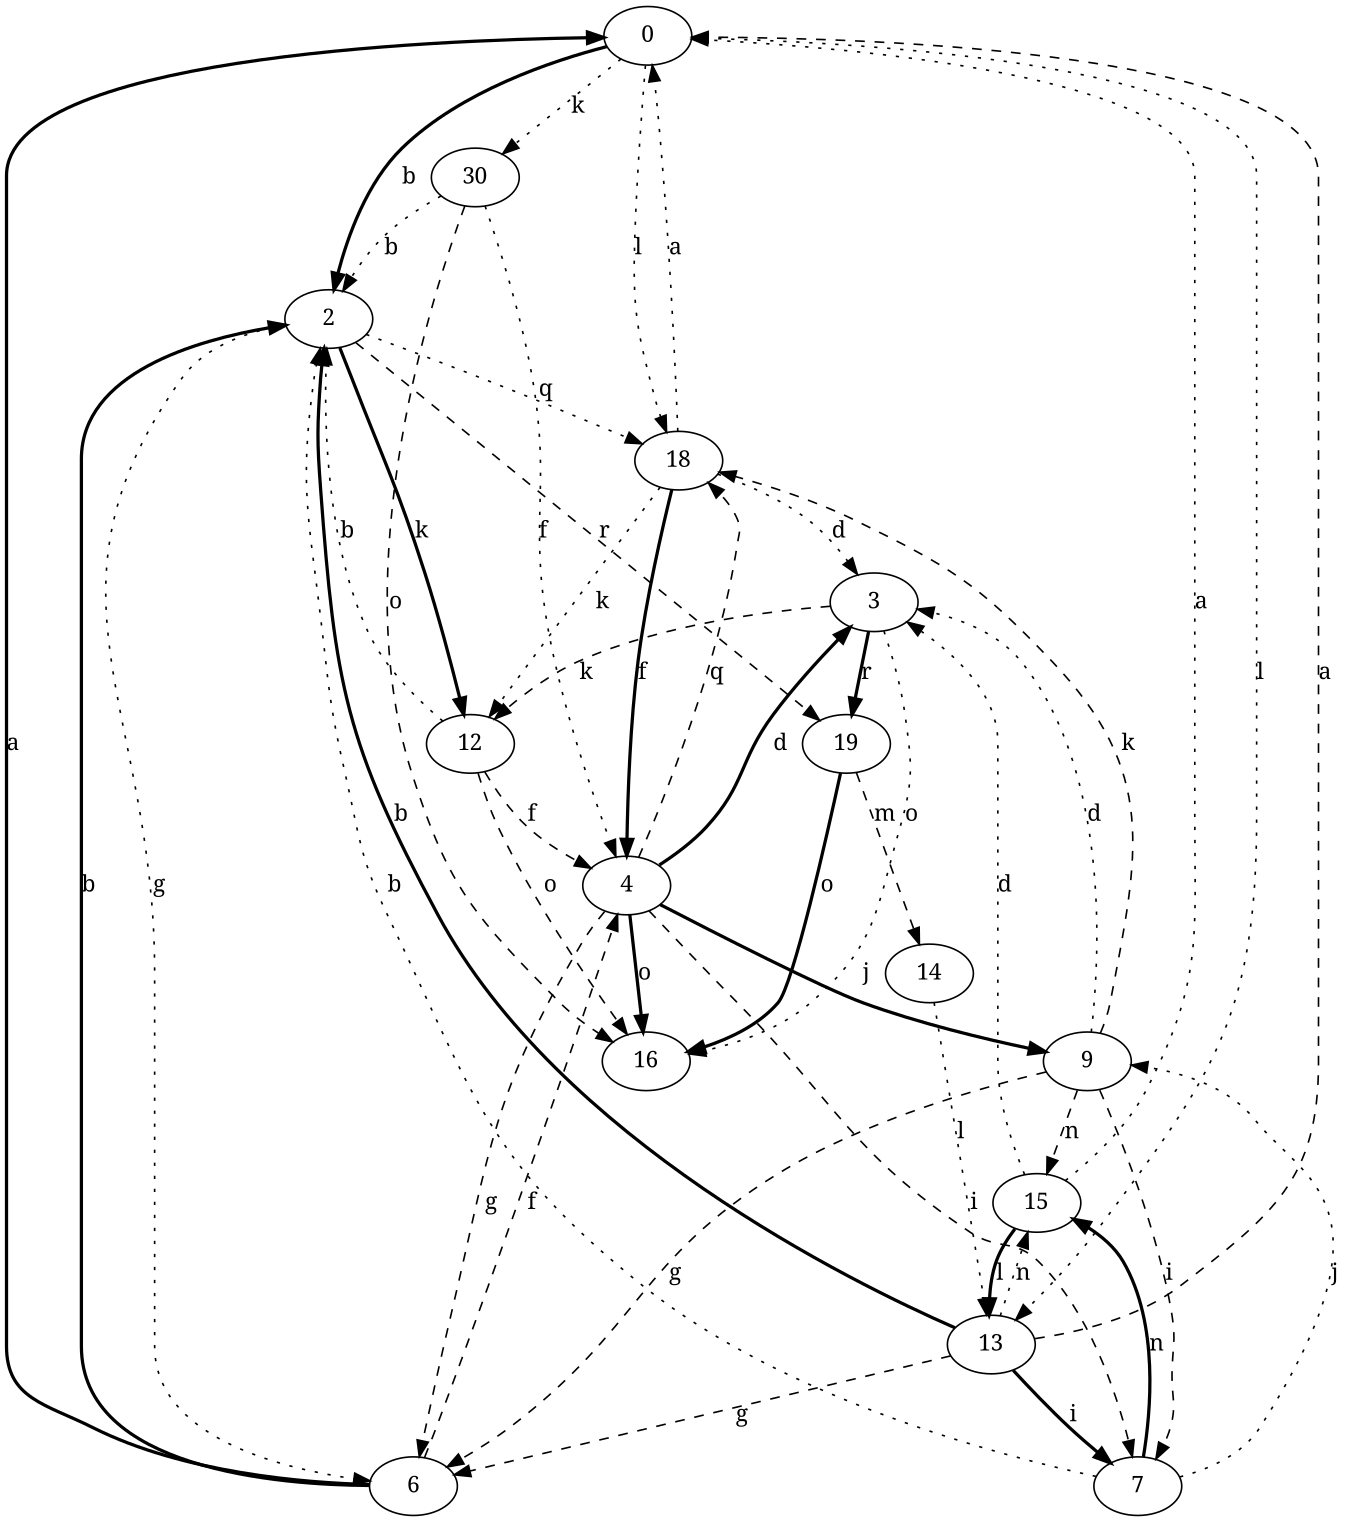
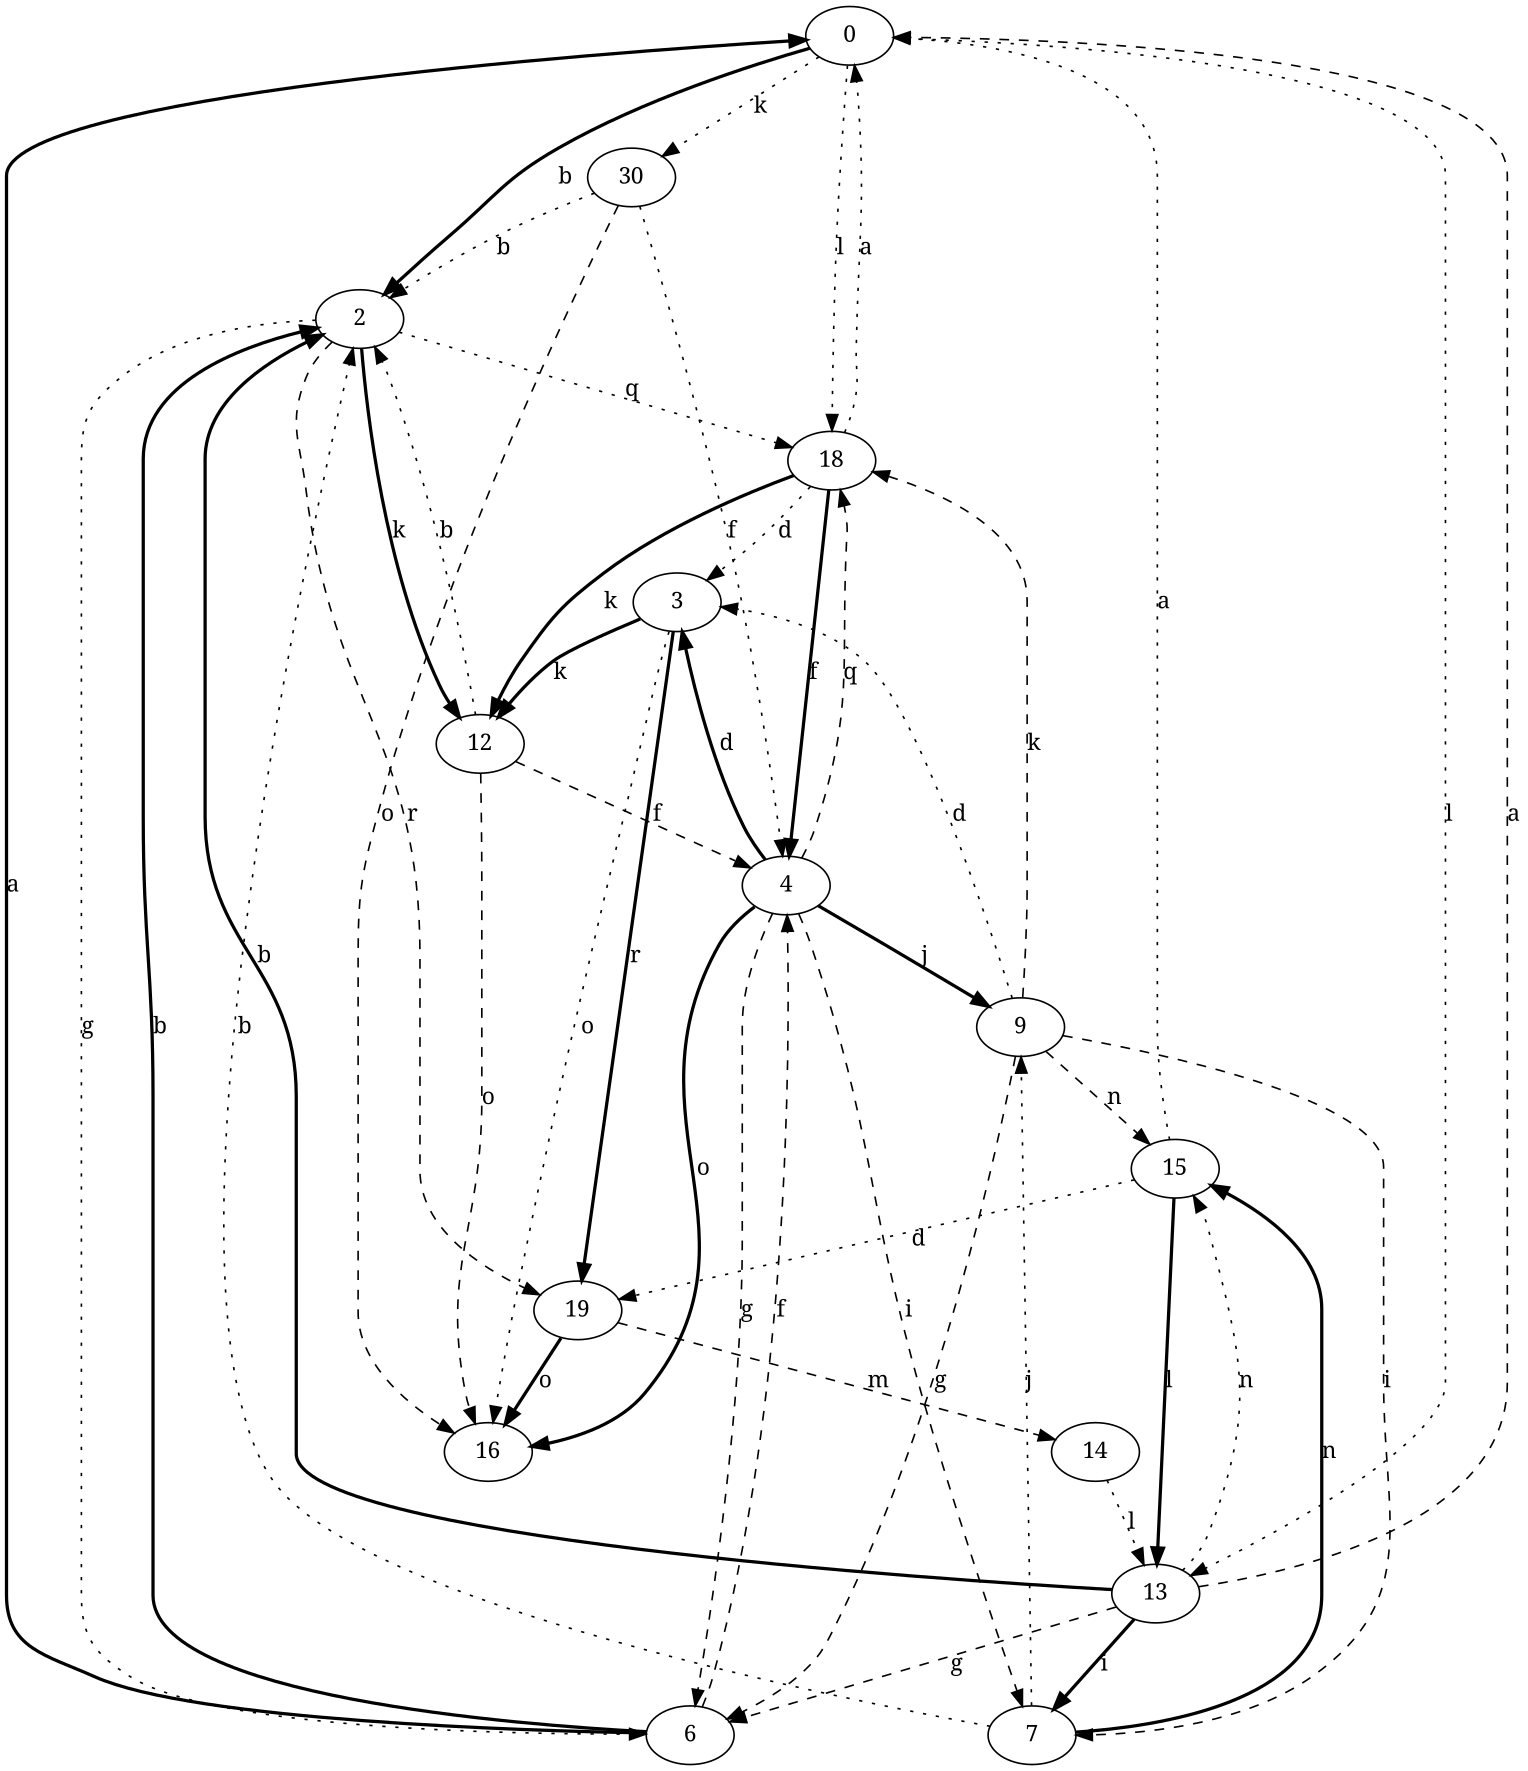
edge "18" -> "12": style dotted -> bold
edge "3" -> "12": style dashed -> bold
edge "15" -> "3": now "15" -> "19"
